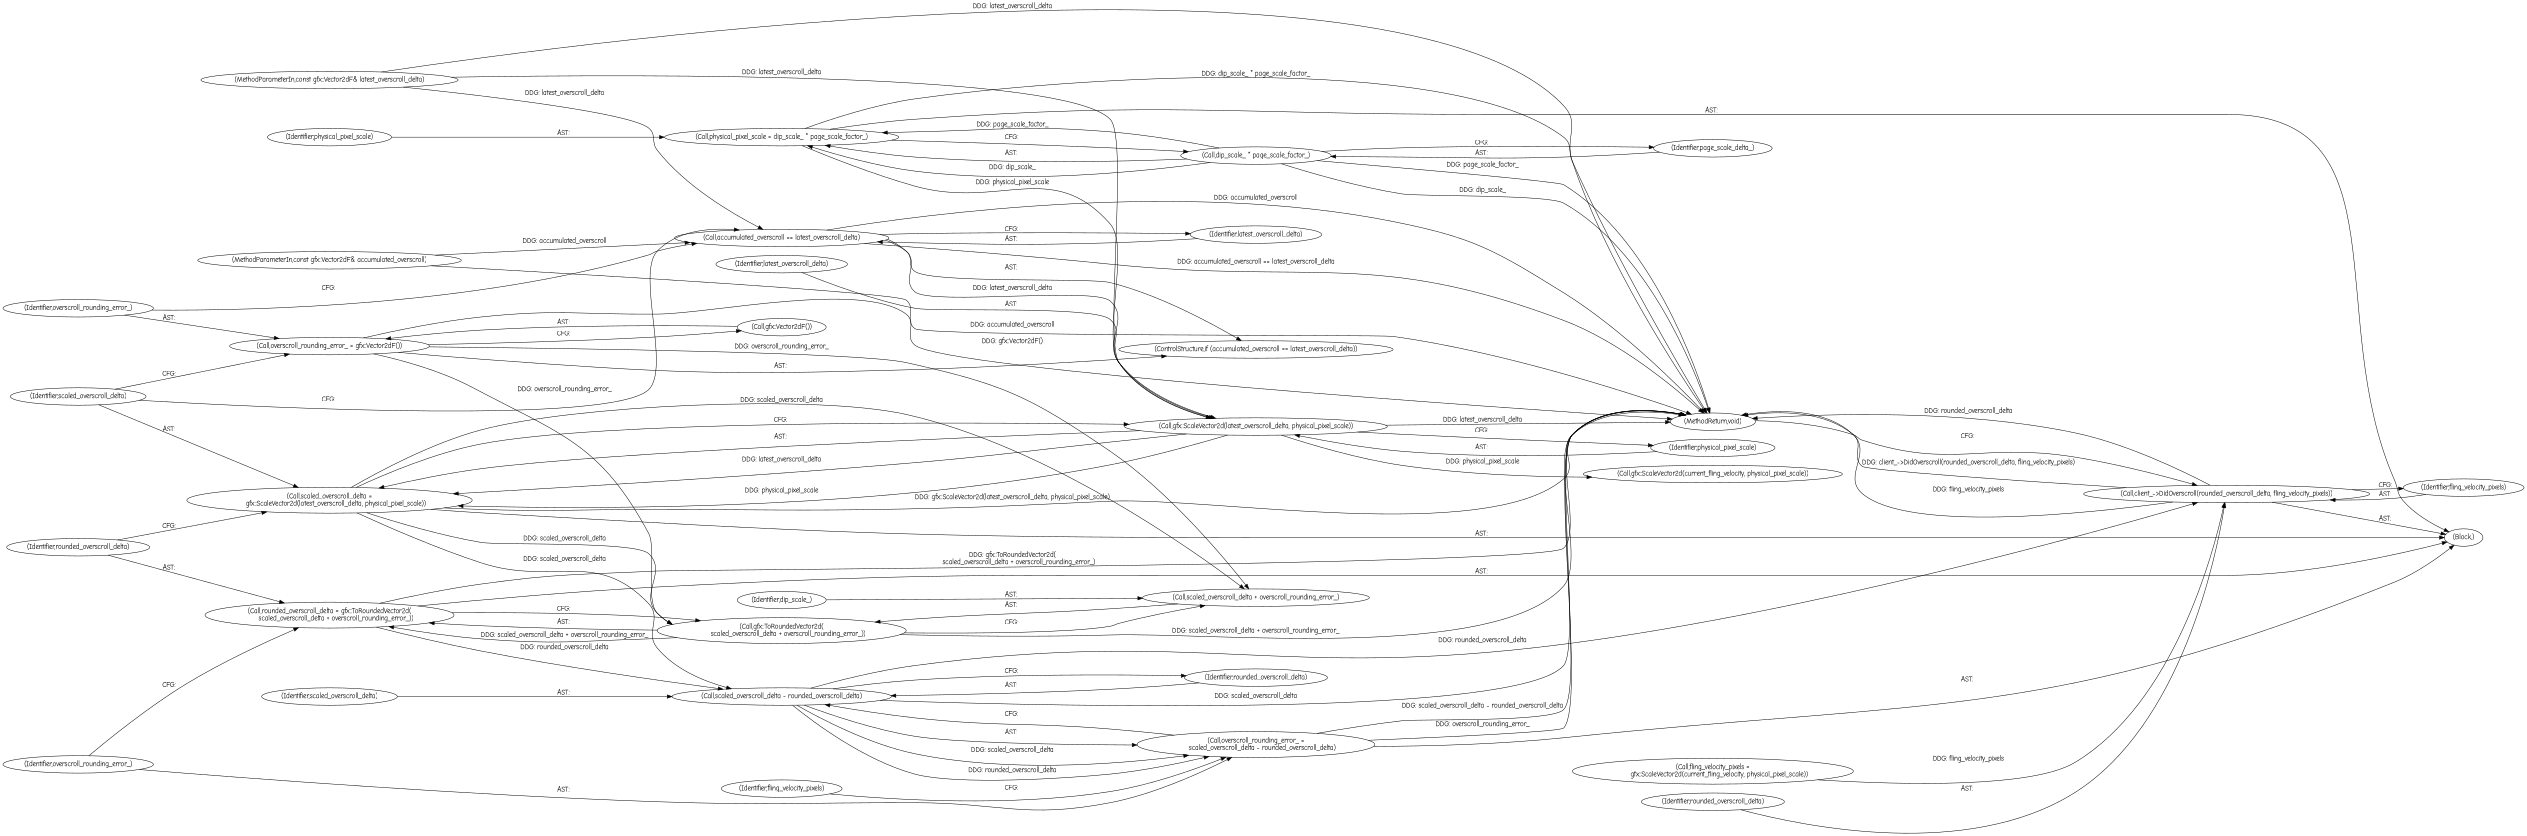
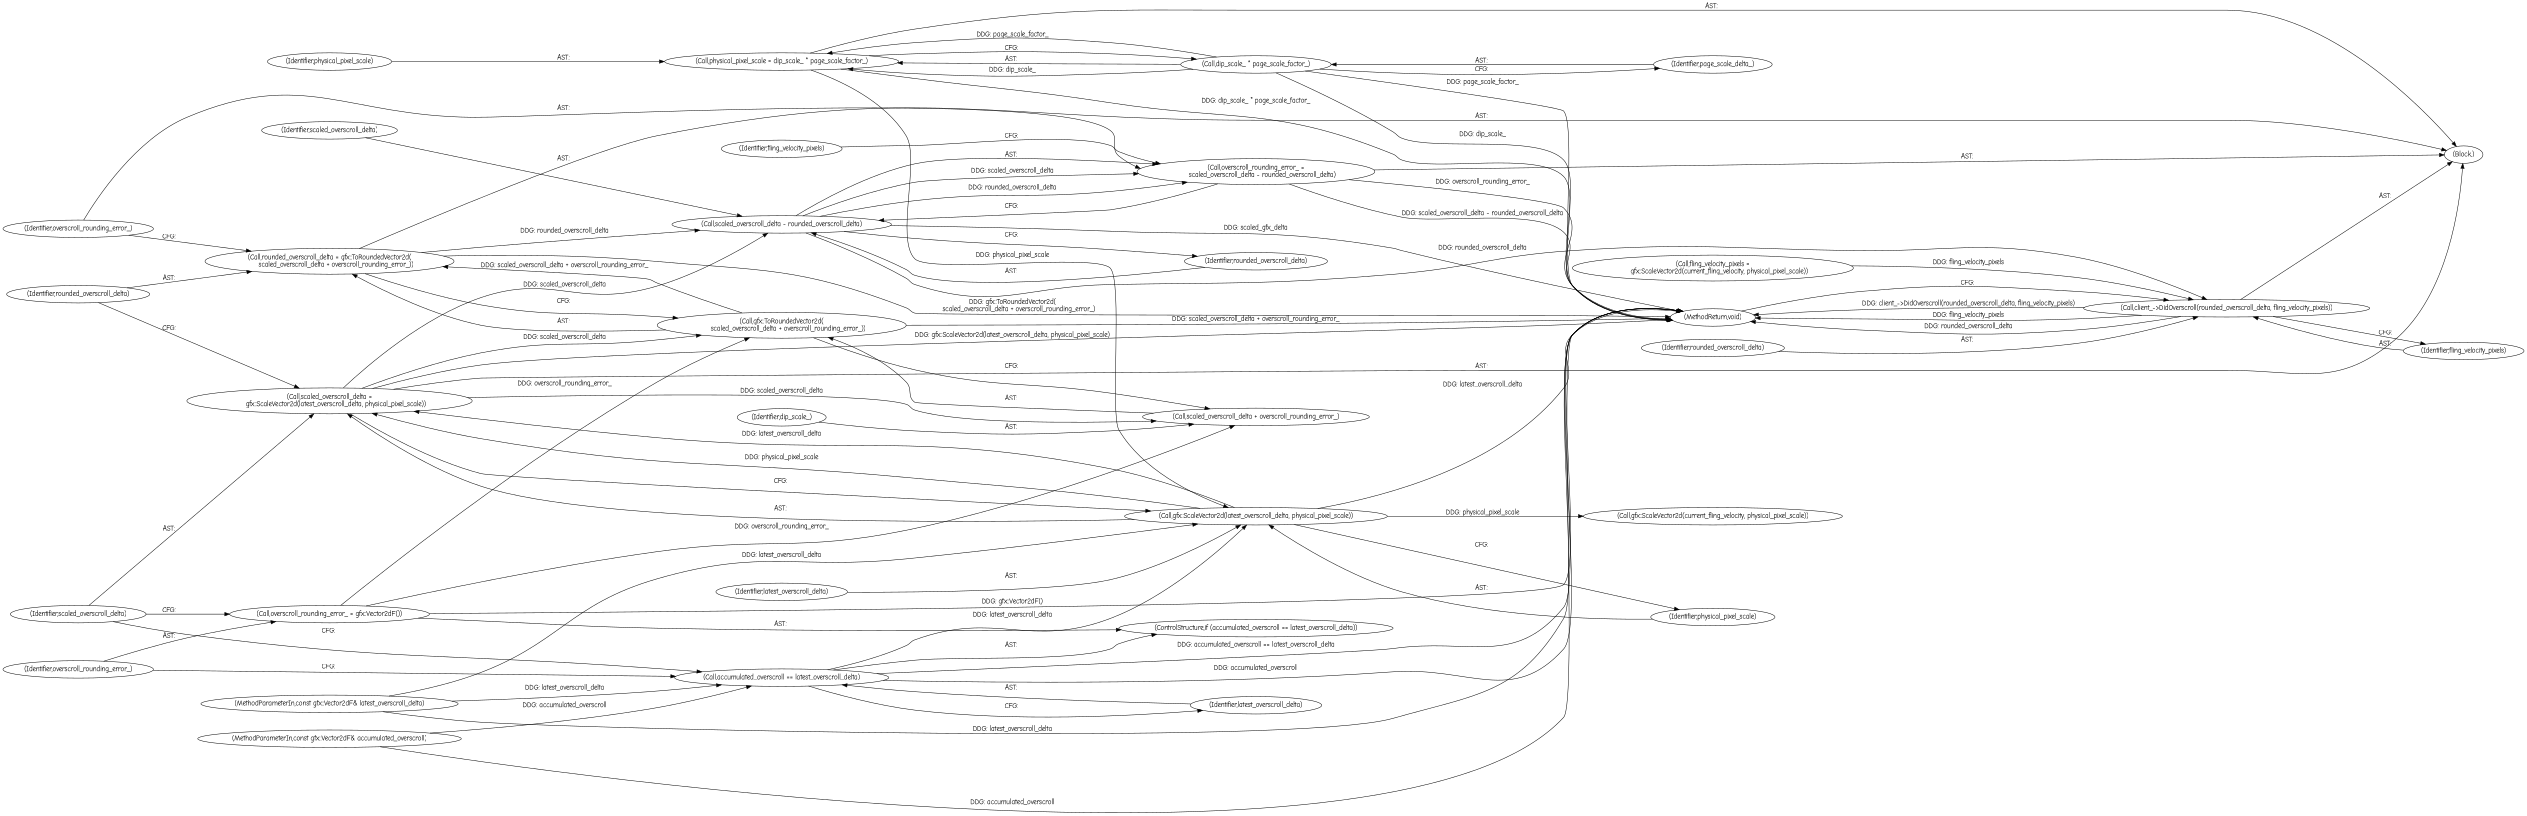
node "(Call,gfx::Vector2dF())": removed
edge "(Call,scaled_overscroll_delta - rounded_overscroll_delta)" -> "(MethodReturn,void)": label "DDG: scaled_overscroll_delta" -> "DDG: scaled_gfx_delta"
